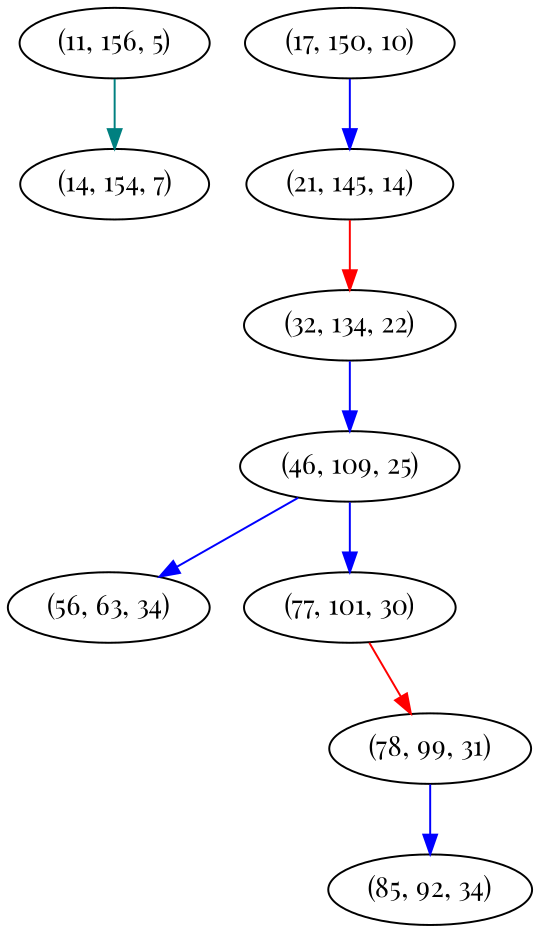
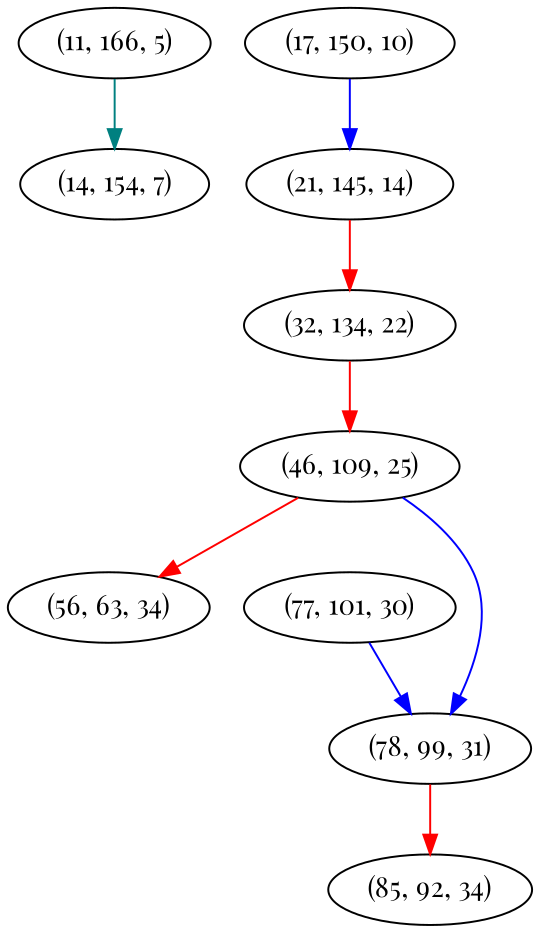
node "(11, 156, 5)": label "(11, 156, 5)" -> "(11, 166, 5)"
edge "(32, 134, 22)" -> "(46, 109, 25)": color blue -> red
edge "(46, 109, 25)" -> "(77, 101, 30)": now "(46, 109, 25)" -> "(78, 99, 31)"
edge "(46, 109, 25)" -> "(56, 63, 34)": color blue -> red
edge "(77, 101, 30)" -> "(78, 99, 31)": color red -> blue
edge "(78, 99, 31)" -> "(85, 92, 34)": color blue -> red
